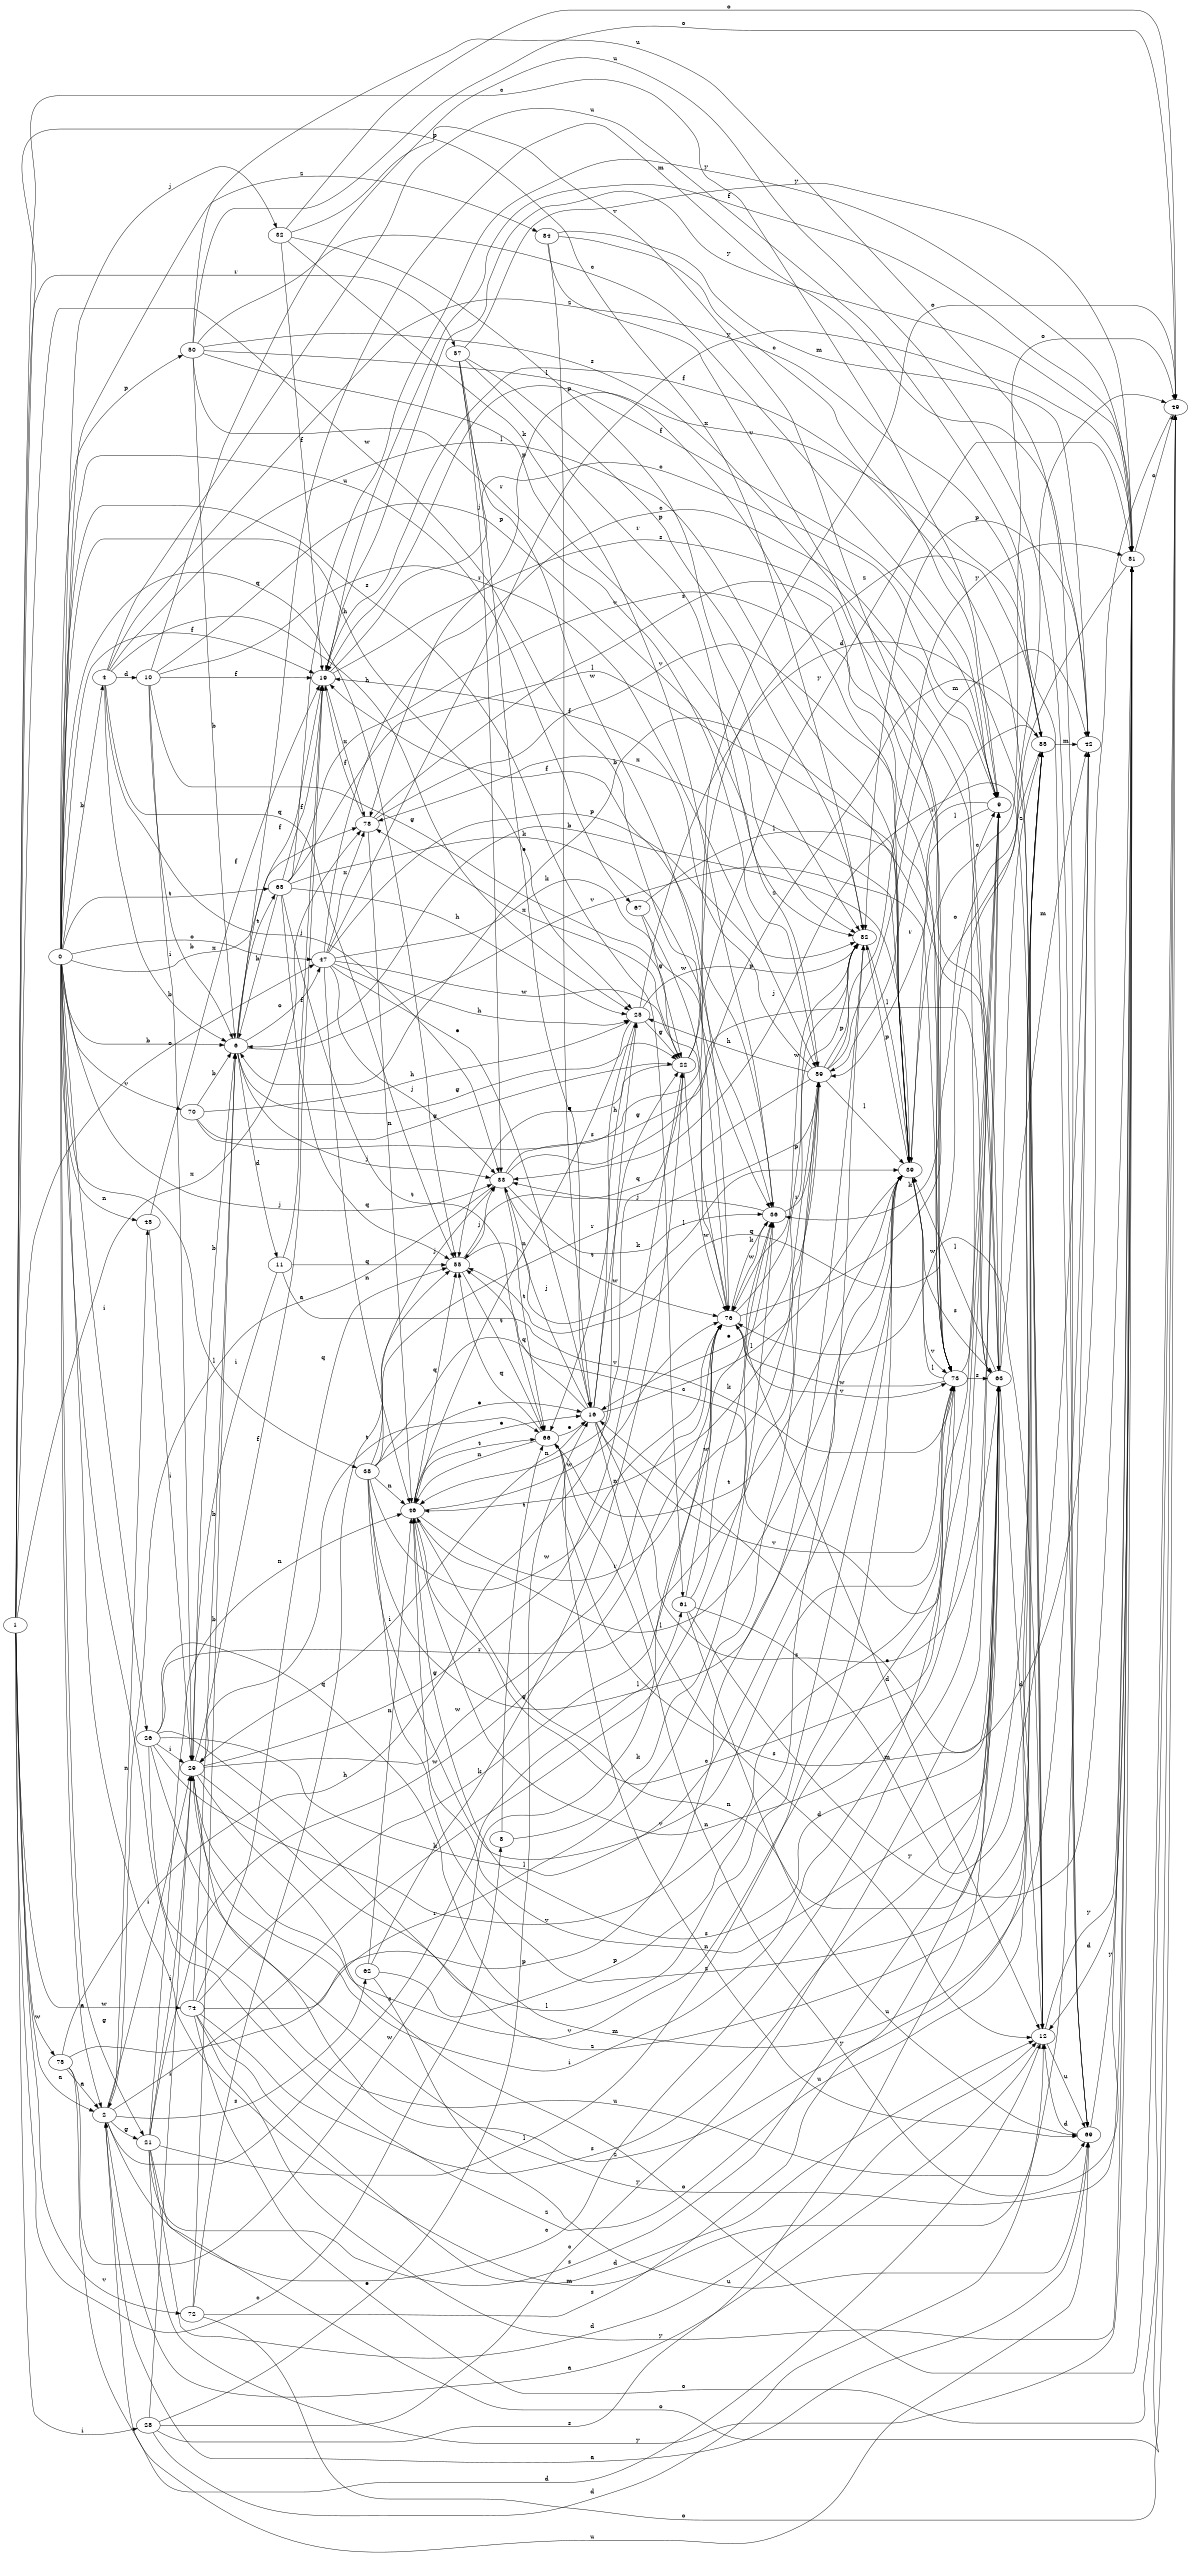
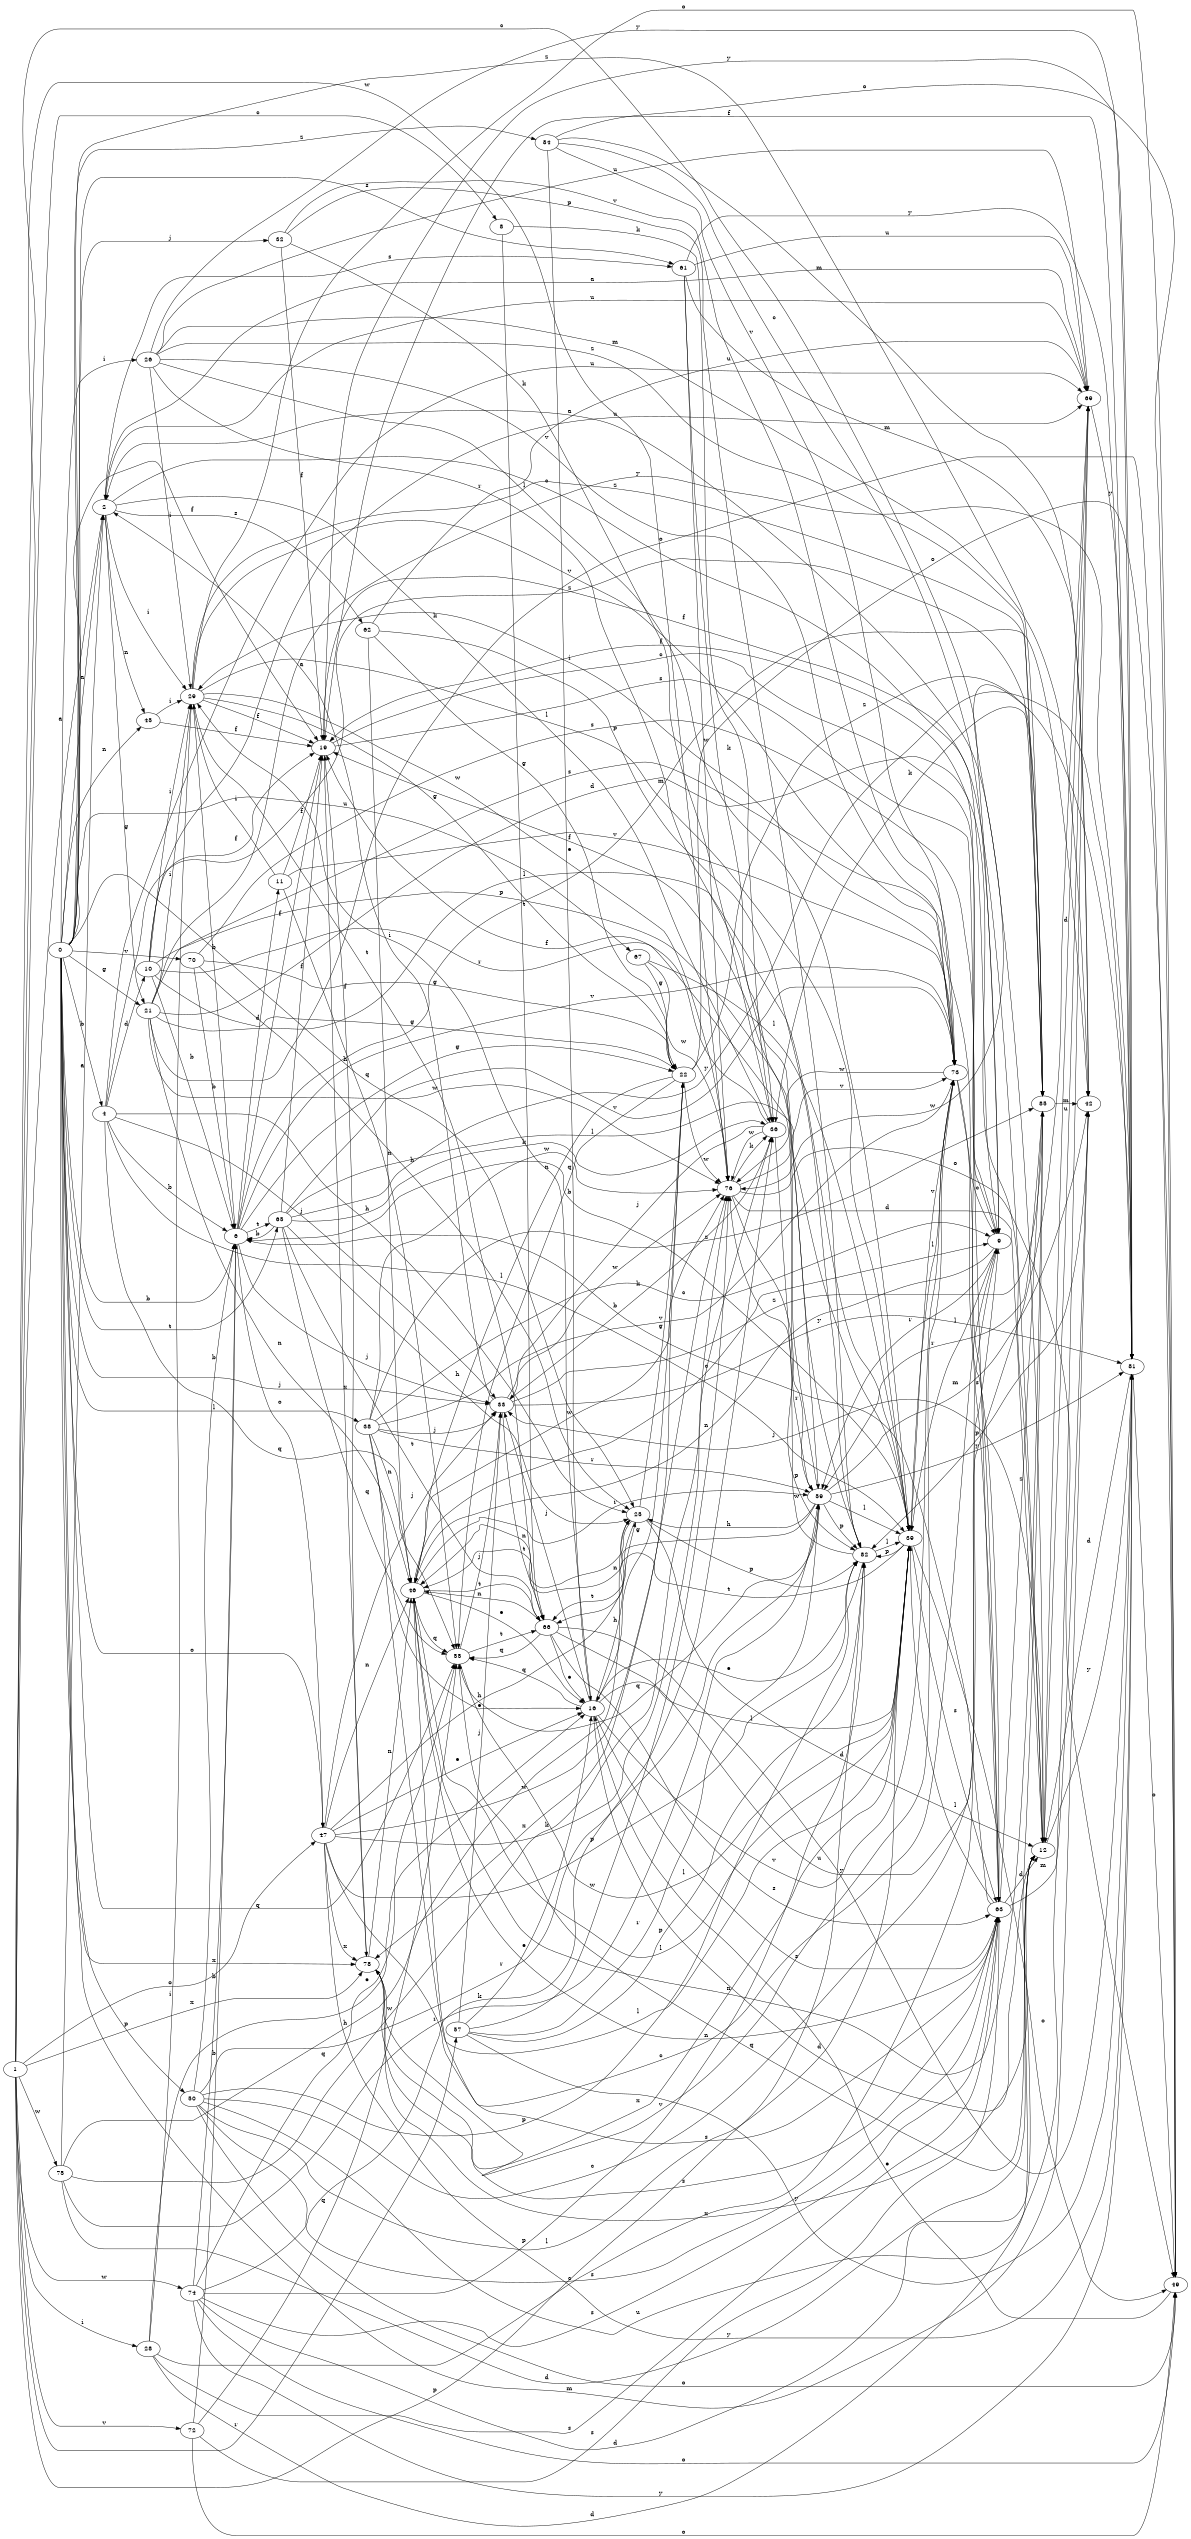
edge "32" -> "49": now "84" -> "49"
